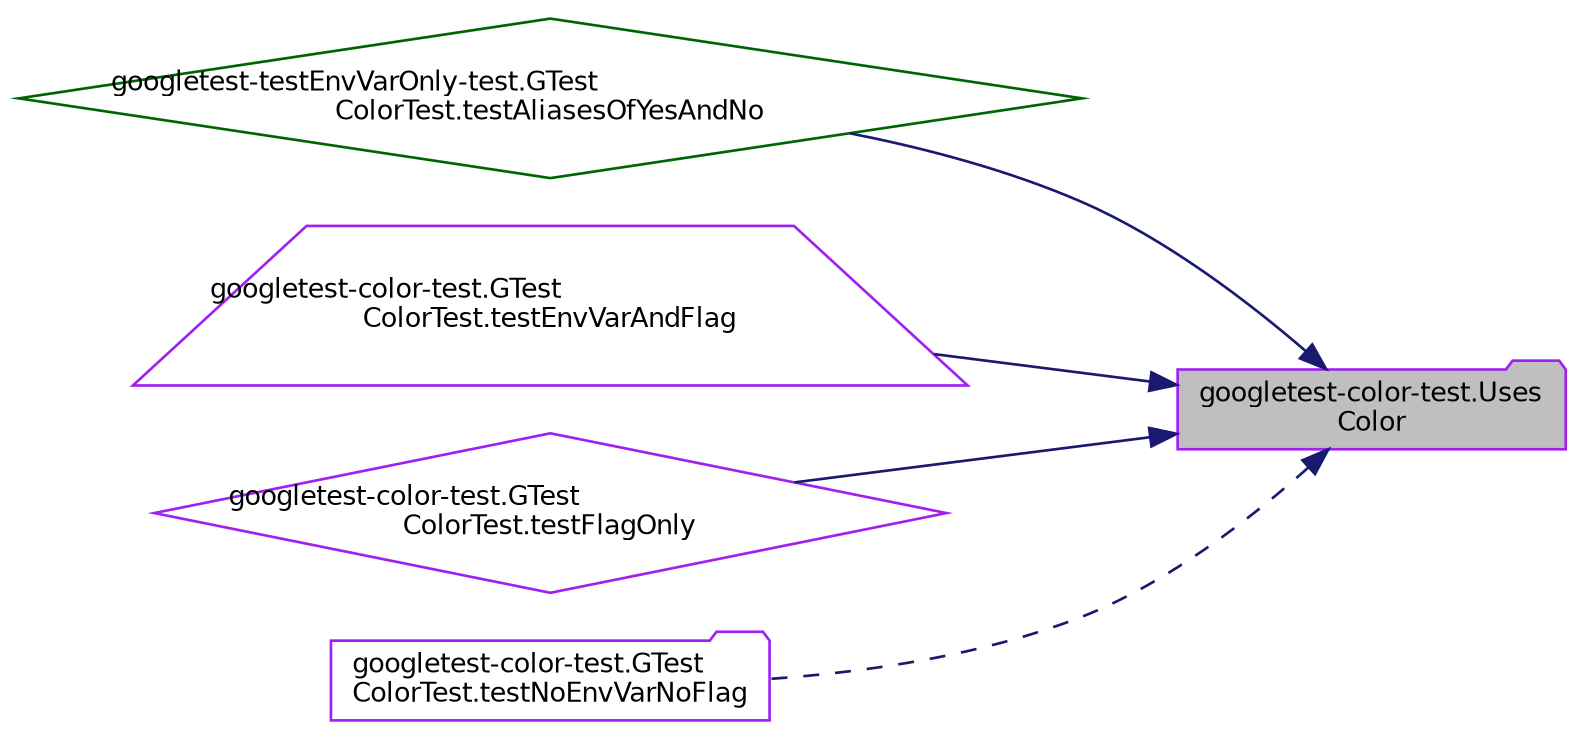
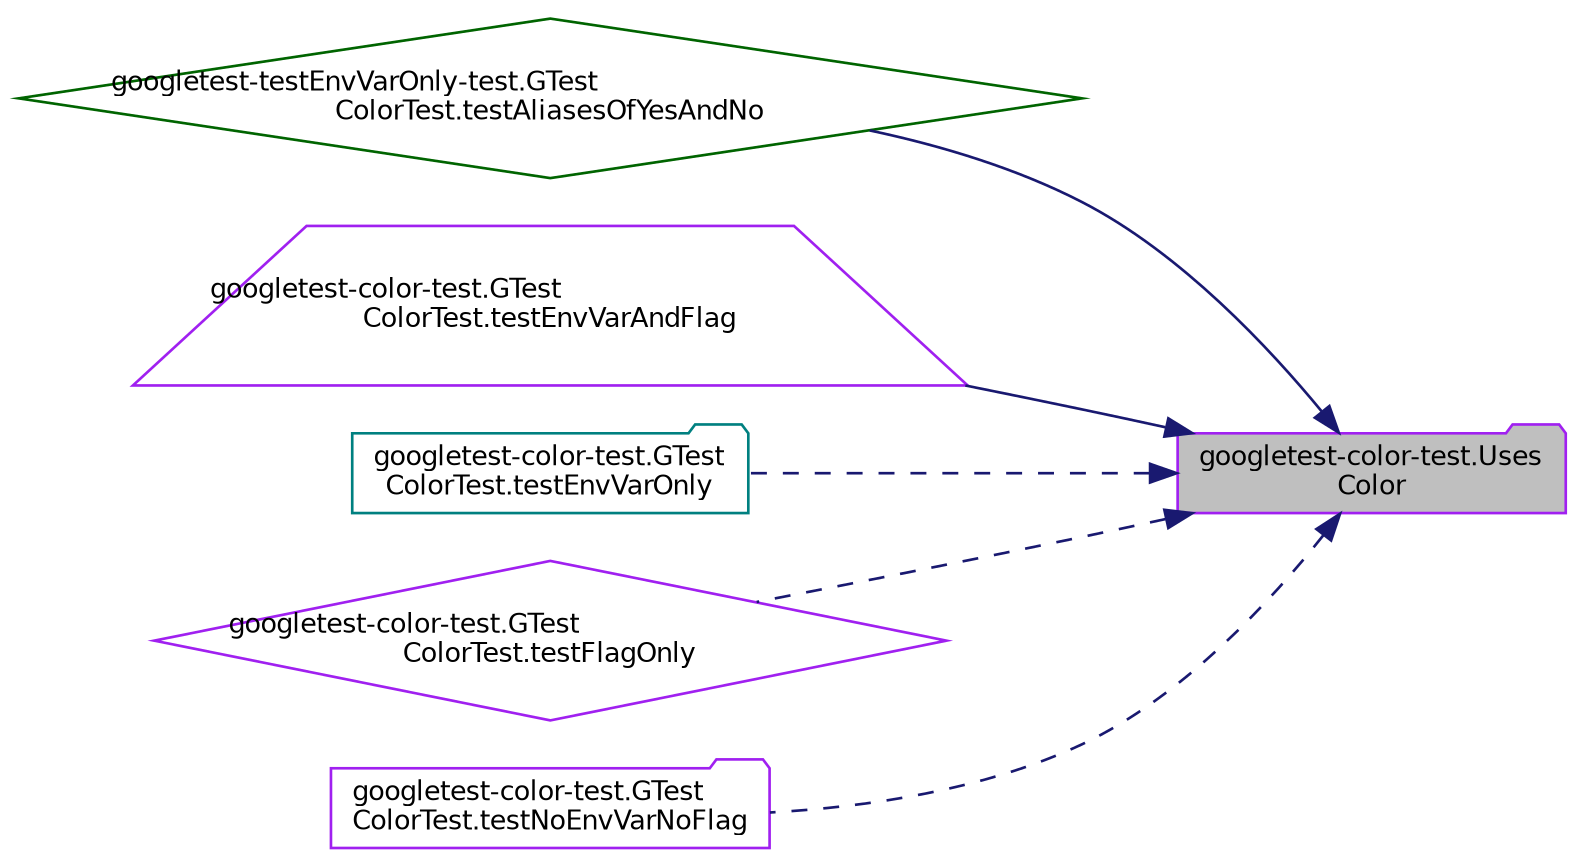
edge "googletest-color-test.GTest ColorTest.testFlagOnly" -> "googletest-color-test.Uses Color": style solid -> dashed
node "googletest-color-test.GTest ColorTest.testEnvVarOnly": added
